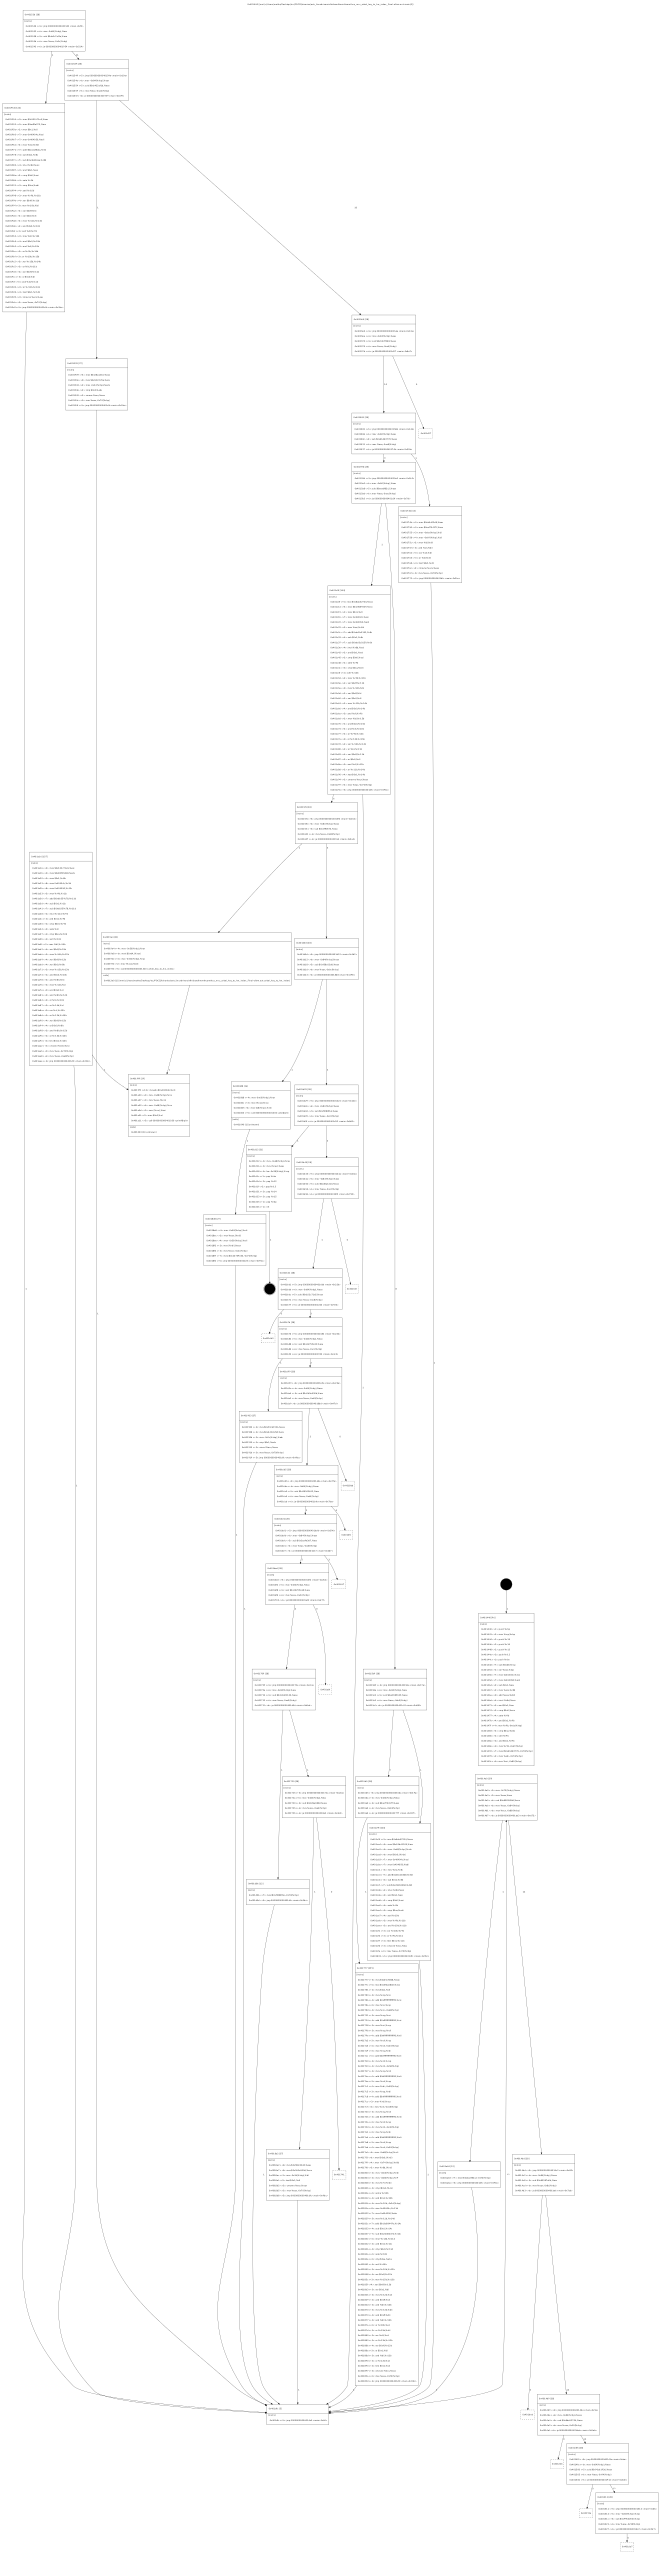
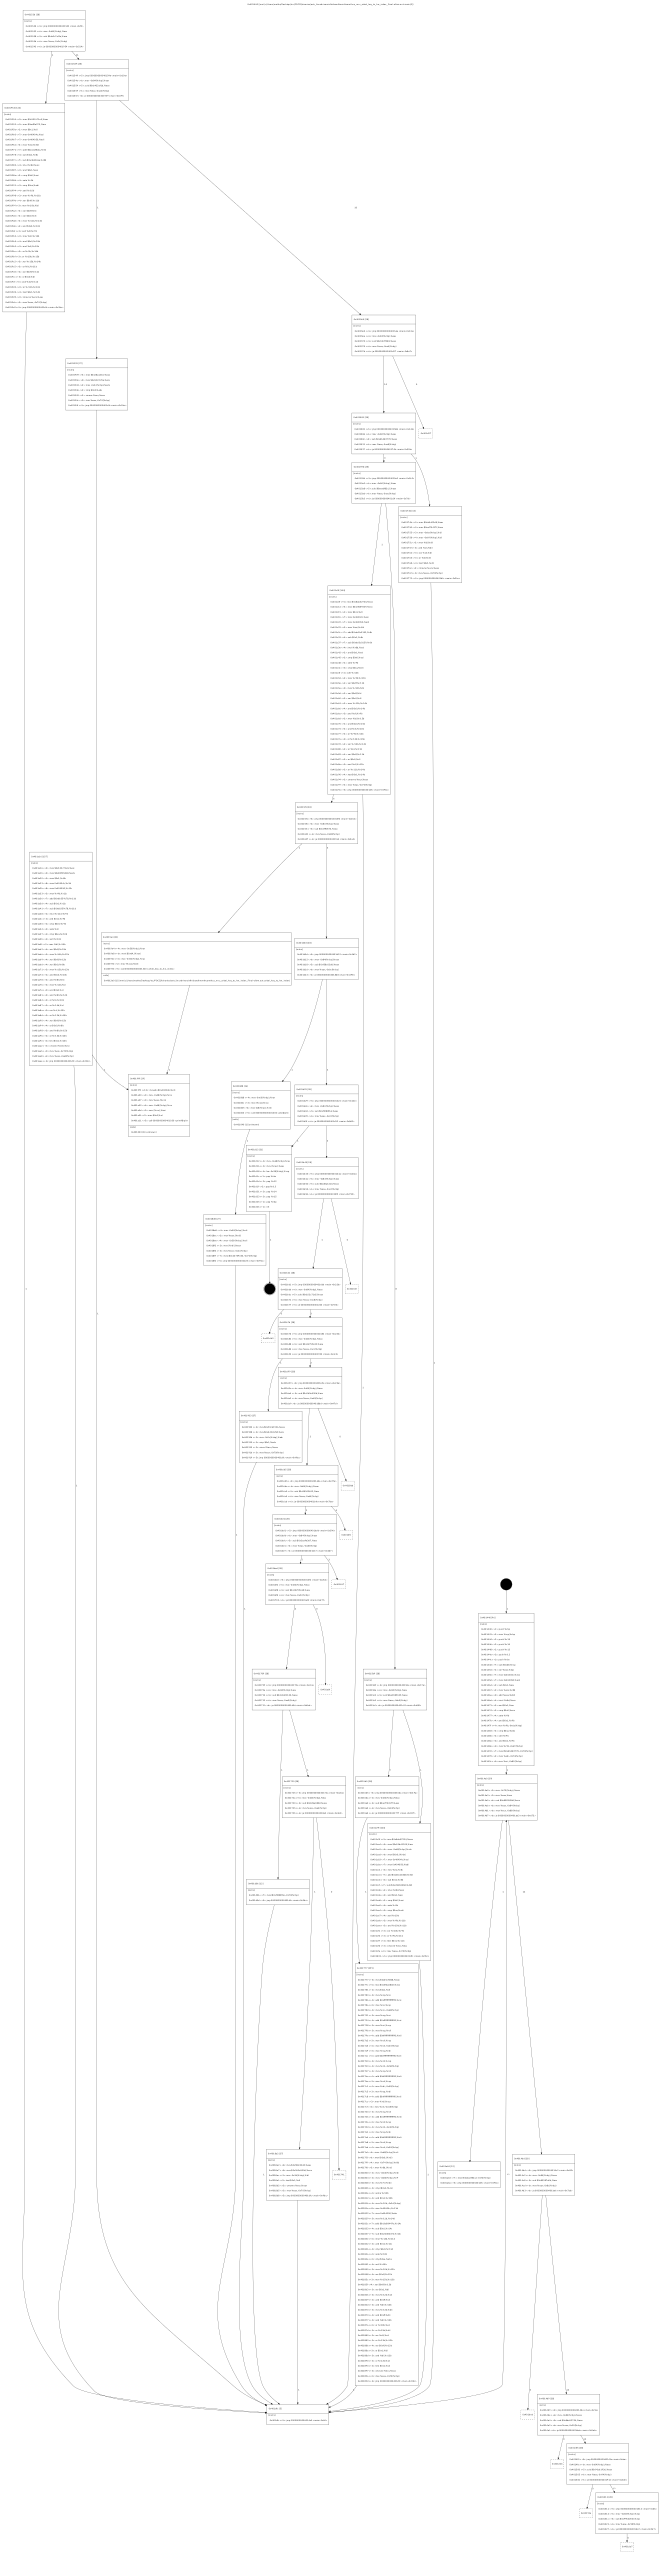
edge "0x401440 [96]" -> "0x4014a0 [29]": added, label "1"
edge "0x401ab3 [12]" -> "0x401dfc [5]": removed, label "1"
